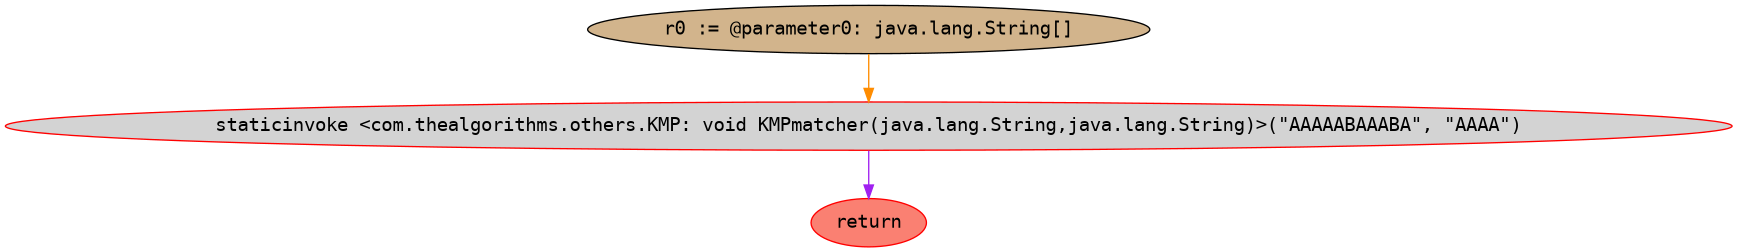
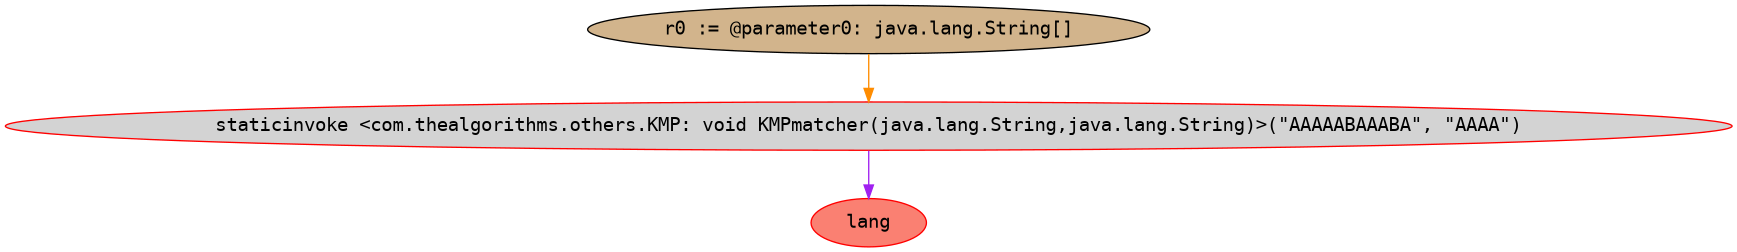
node "return": label "return" -> "lang"
